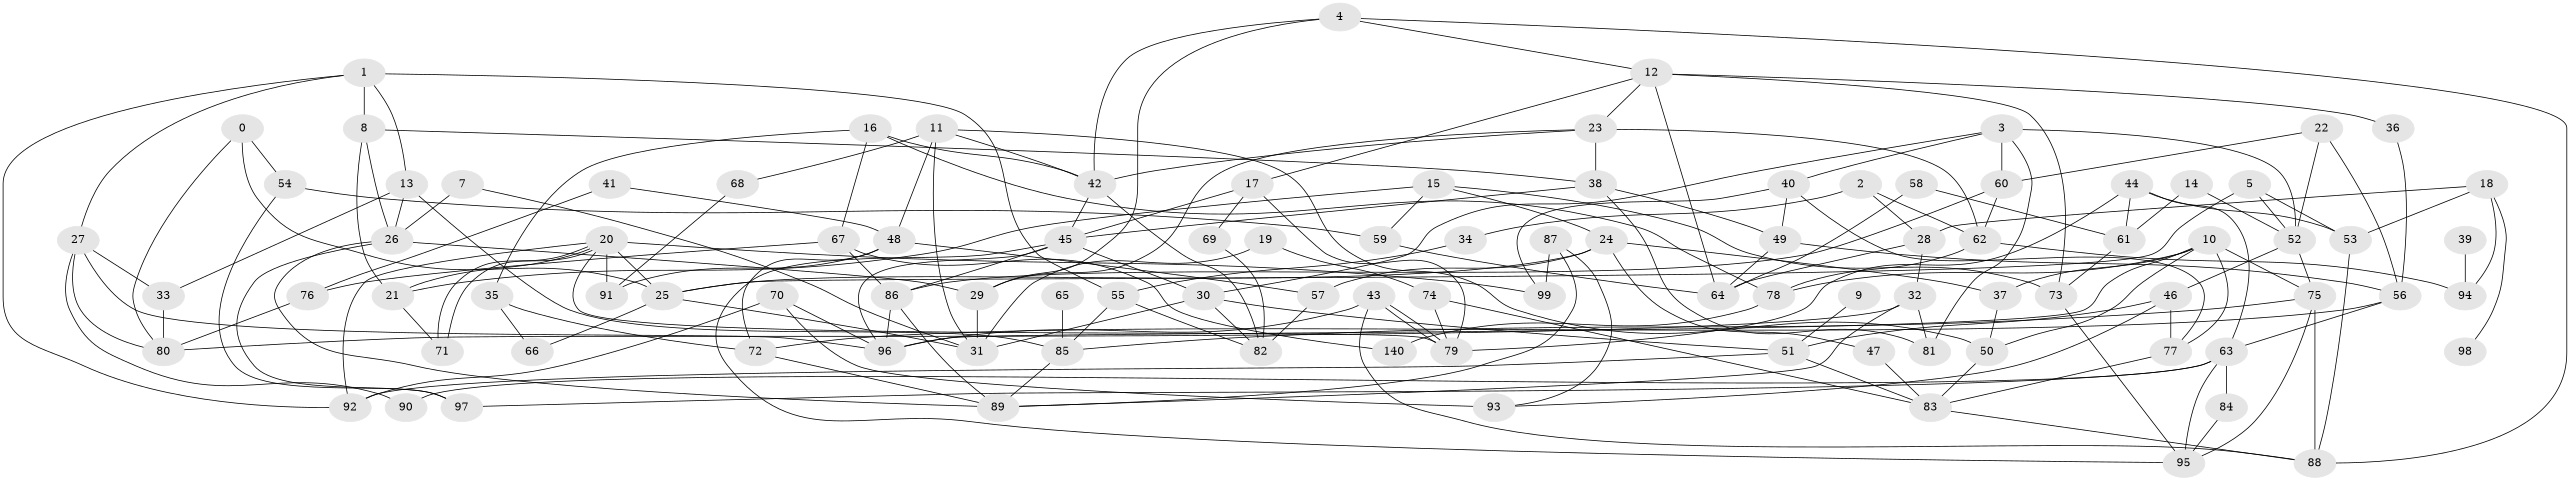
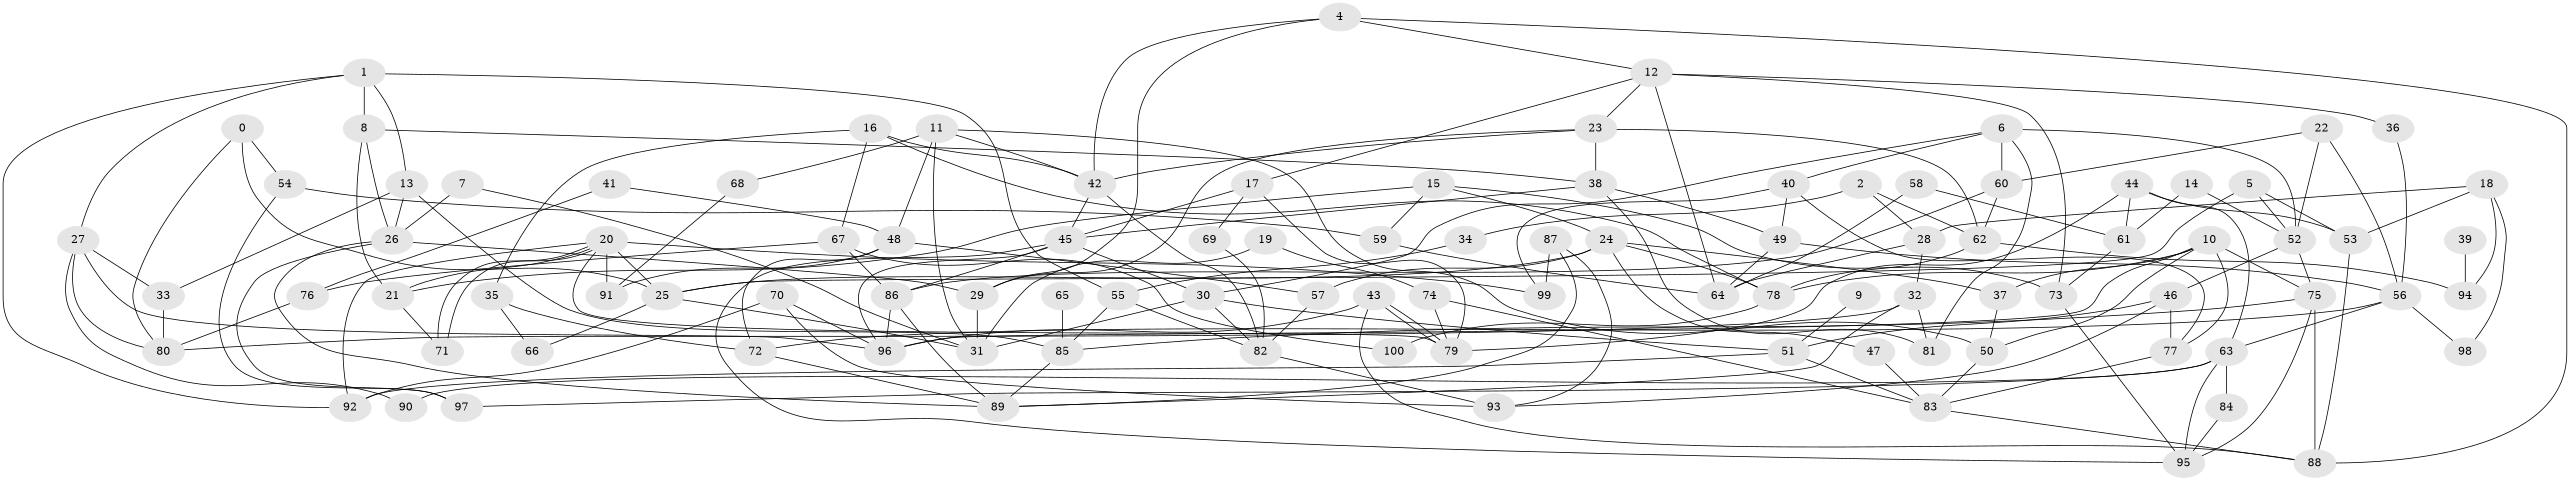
node "3": label "3" -> "6"
edge "24" -- "78": added
edge "56" -- "98": added
node "140": label "140" -> "100"
edge "82" -- "93": added
